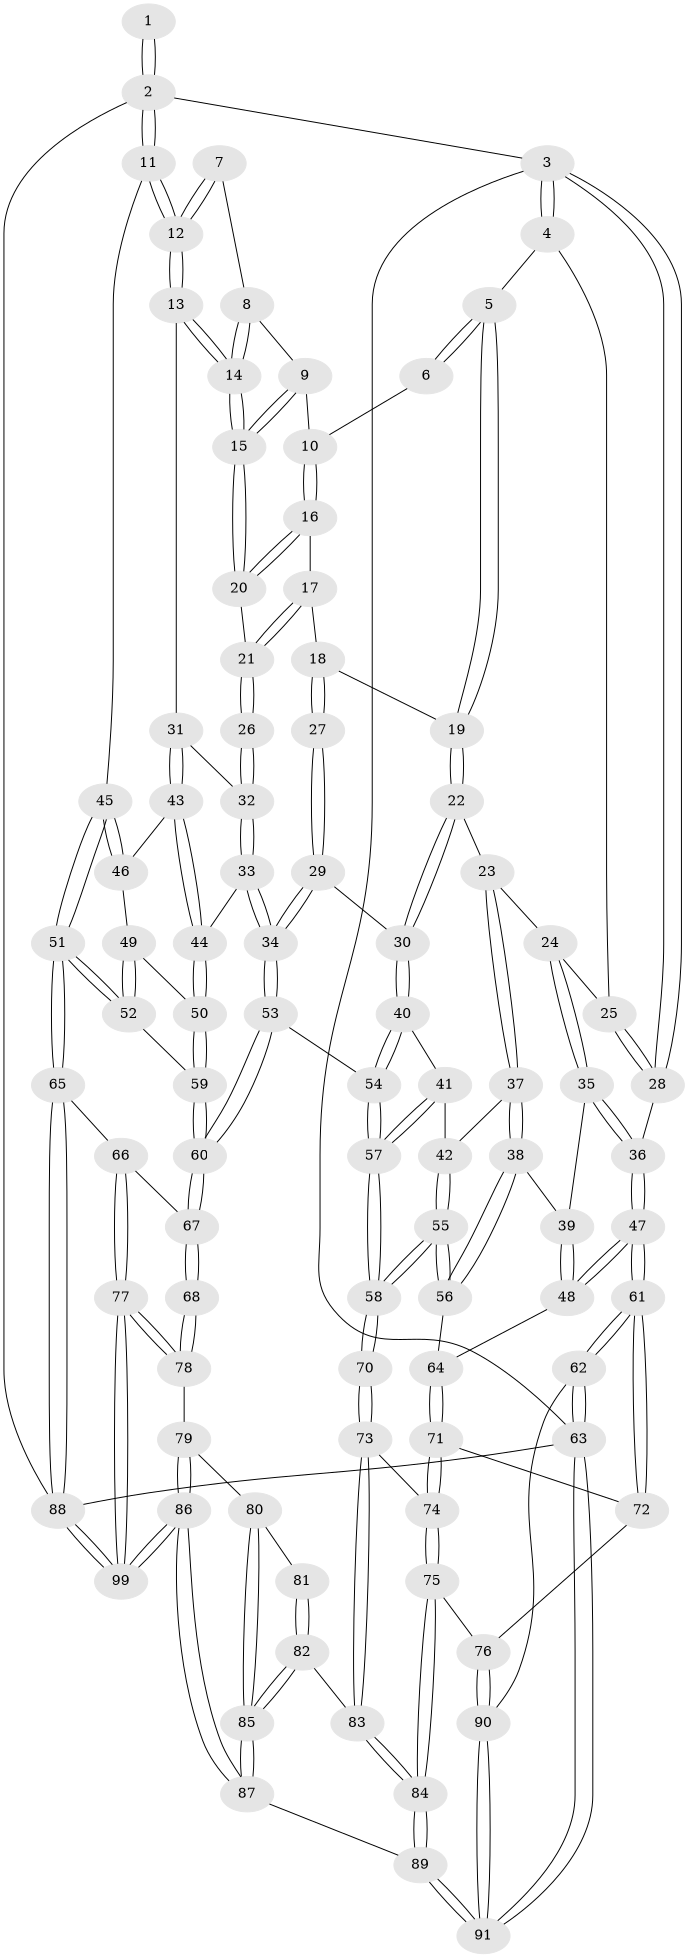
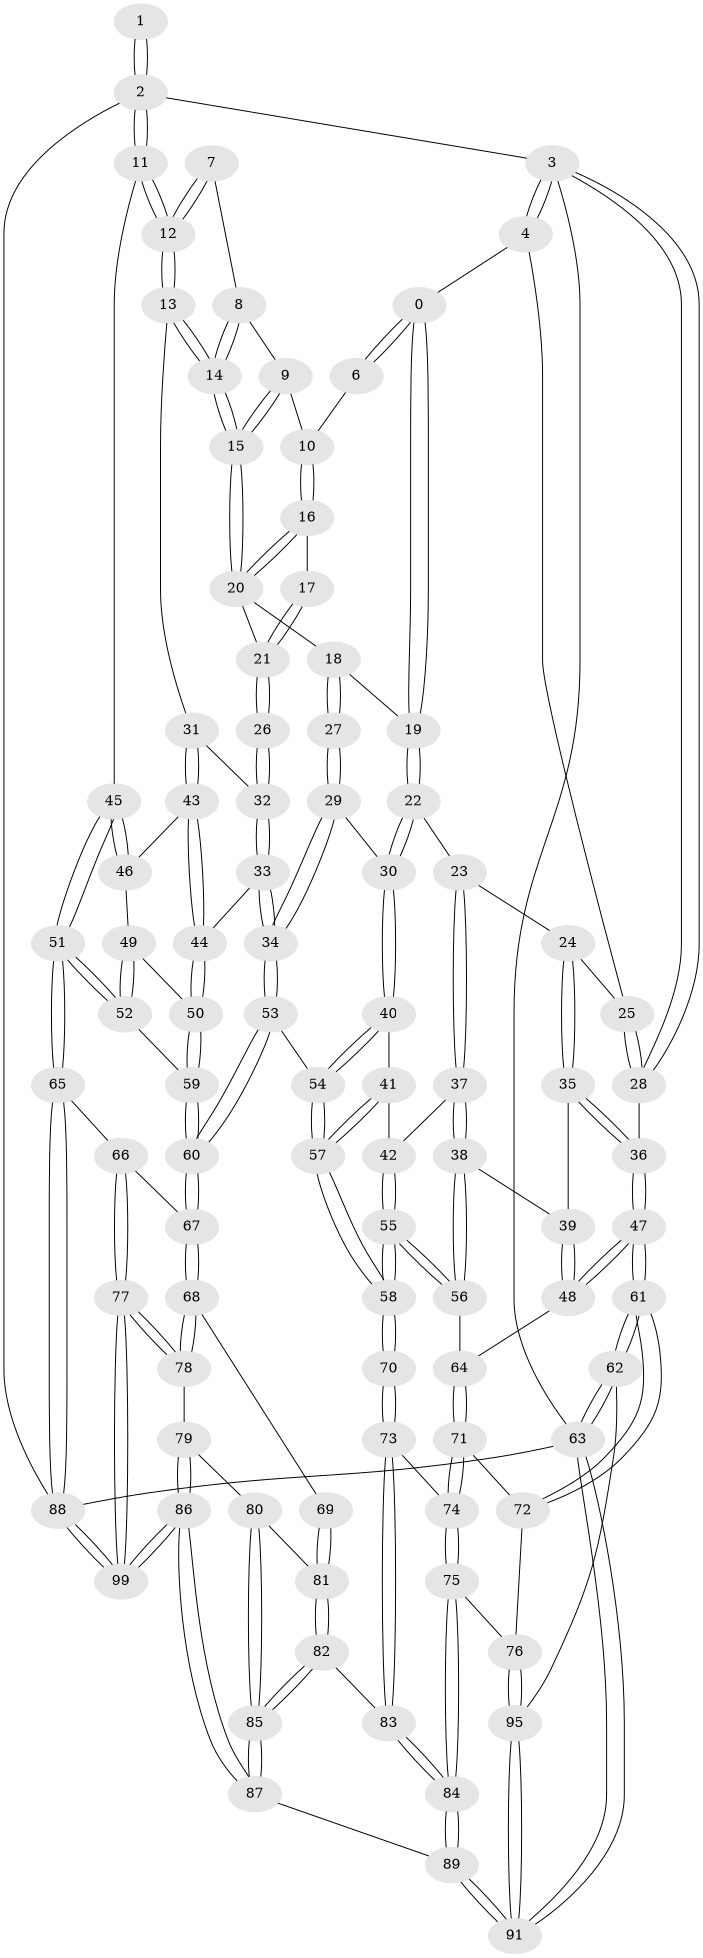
node "5": label "5" -> "0"
edge "17" -- "18": now "20" -- "18"
node "69": added
node "90": label "90" -> "95"
